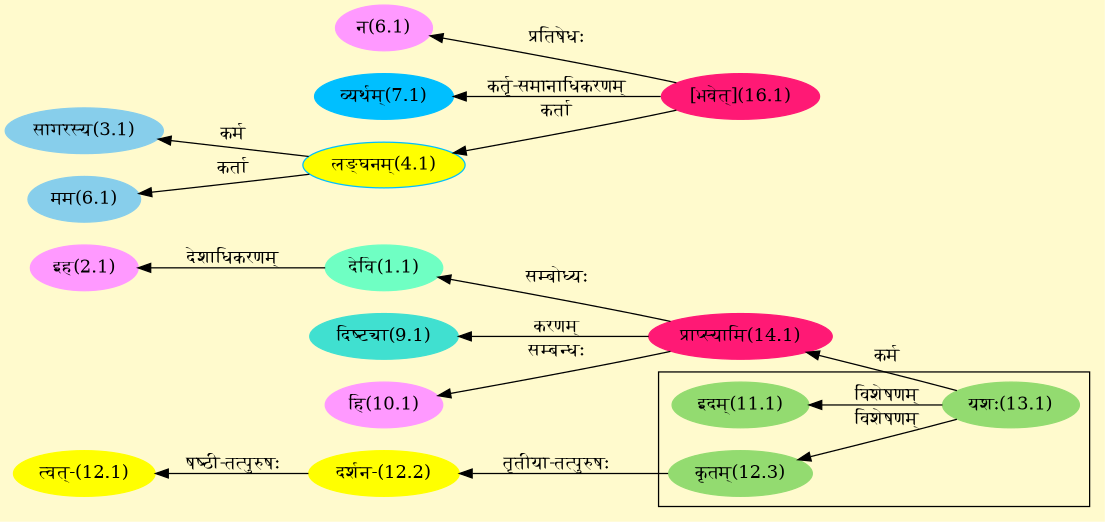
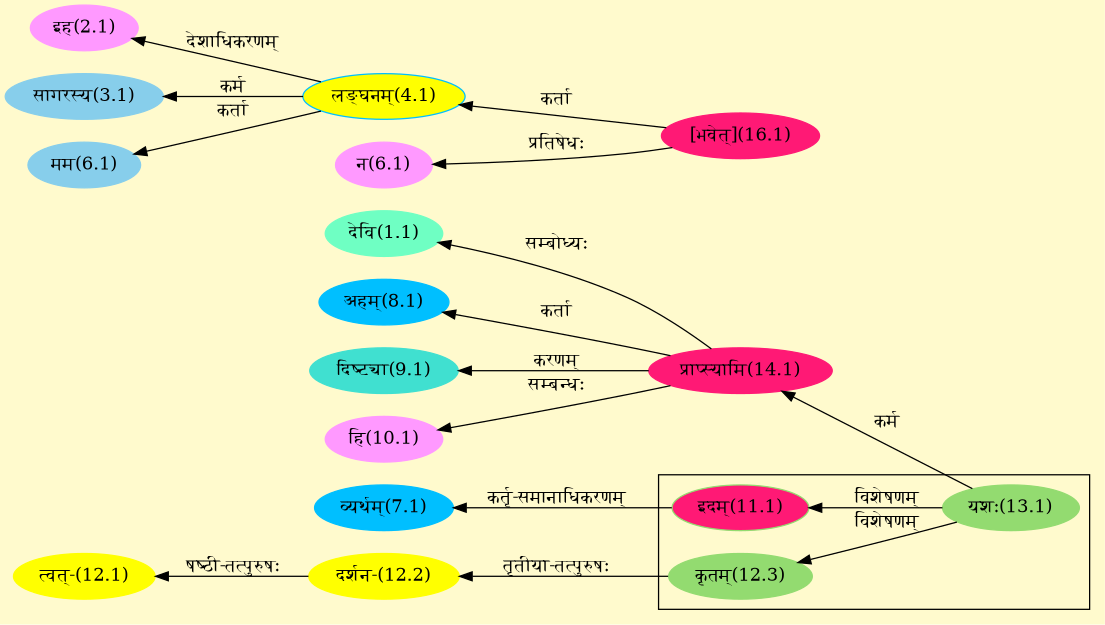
edge "[भवेत्](16.1)" -> "व्यर्थम्(7.1)": now "इदम्(11.1)" -> "व्यर्थम्(7.1)"
edge "देवि(1.1)" -> "इह(2.1)": now "लङ्घनम्(4.1)" -> "इह(2.1)"
node "अहम्(8.1)": added
node "इदम्(11.1)": fillcolor #93db70 -> #ff1975
